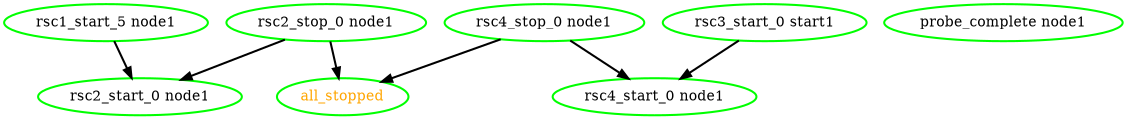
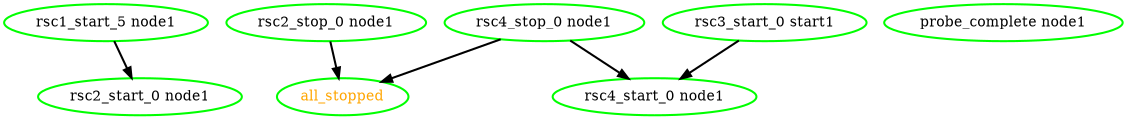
edge "rsc2_stop_0 node1" -> "rsc2_start_0 node1": removed
